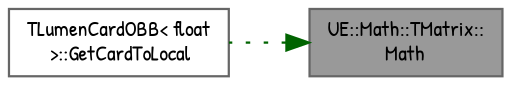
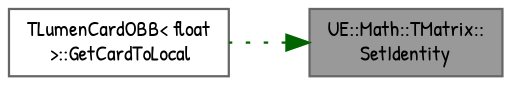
node "UE::Math::TMatrix:: Math": label "UE::Math::TMatrix:: Math" -> "UE::Math::TMatrix:: SetIdentity"
